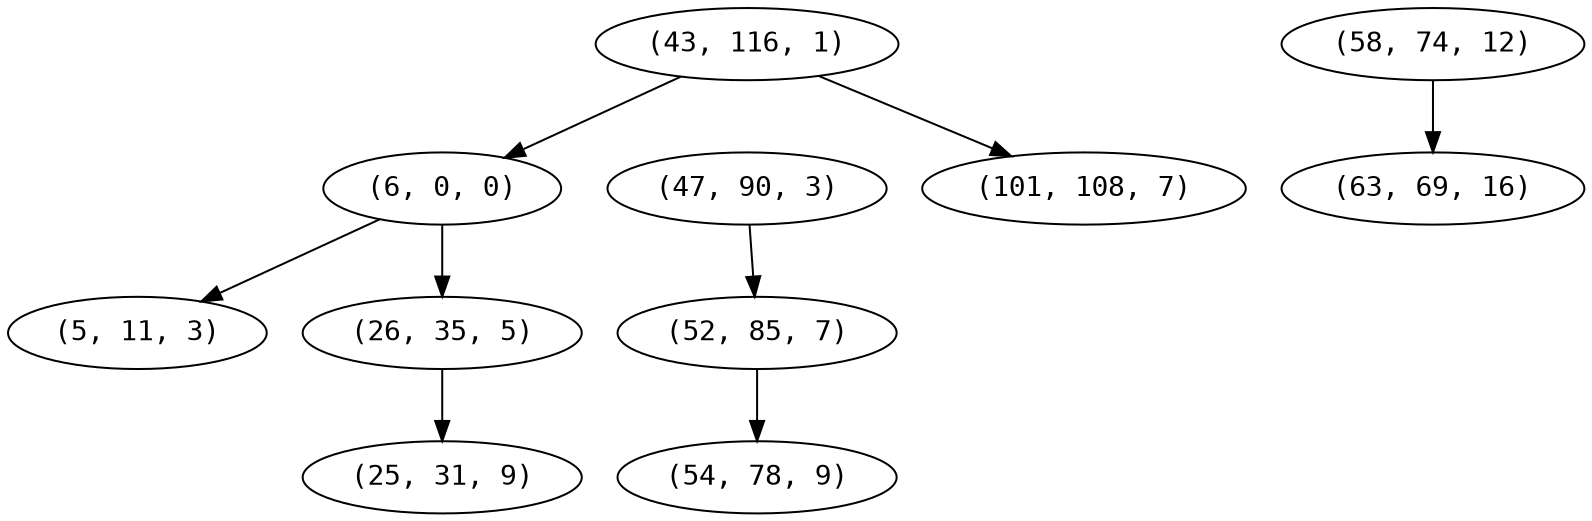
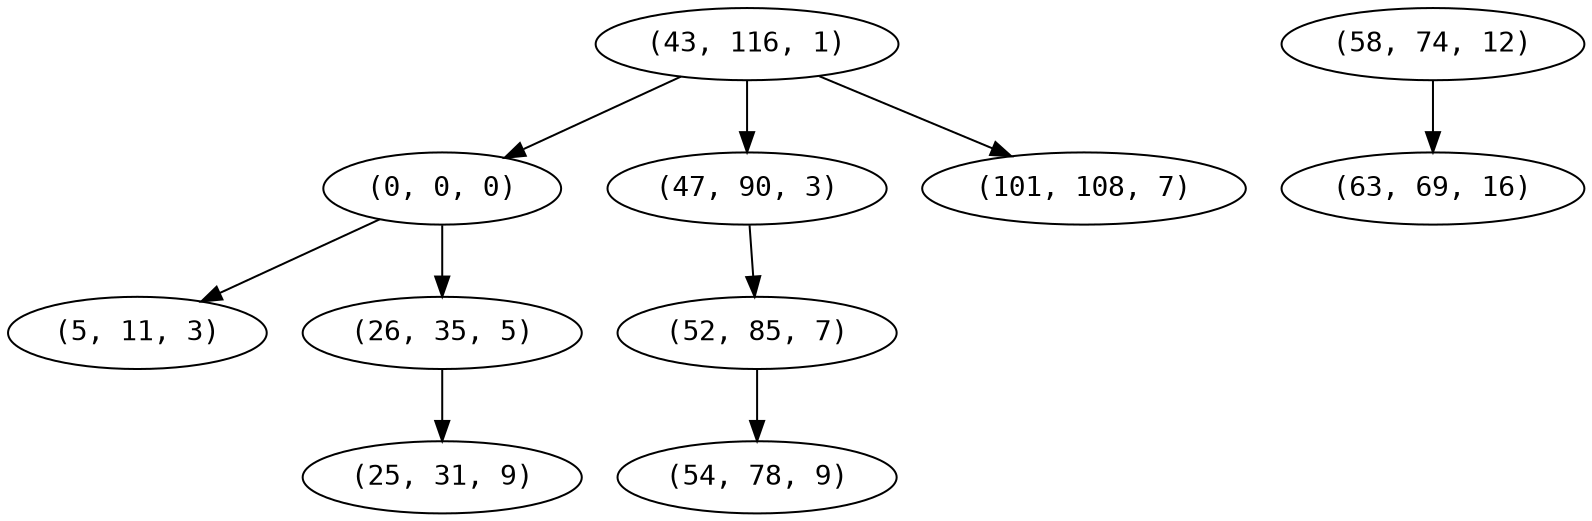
edge "(43, 116, 1)" -> "(47, 90, 3)": added
node "(6, 0, 0)": label "(6, 0, 0)" -> "(0, 0, 0)"
